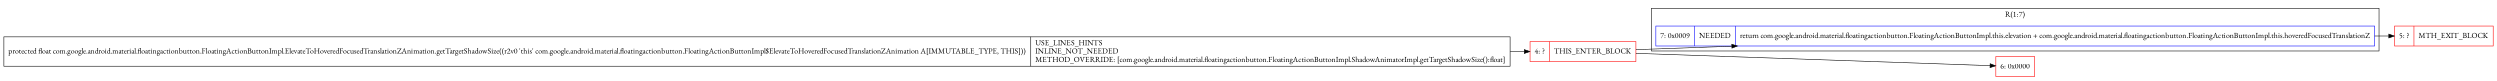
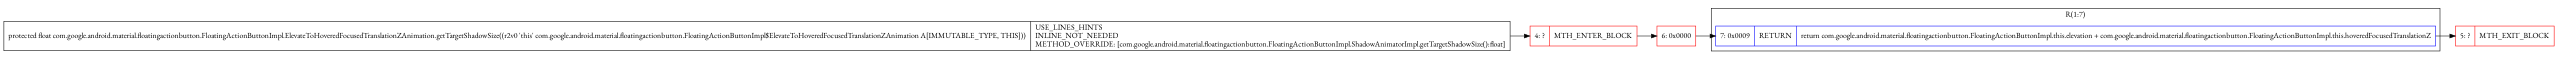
node "7: 0x0009": text "NEEDED" -> "RETURN"
edge "4: ?" -> "7: 0x0009": now "6: 0x0000" -> "7: 0x0009"
node "4: ?": text "THIS_ENTER_BLOCK" -> "MTH_ENTER_BLOCK"
